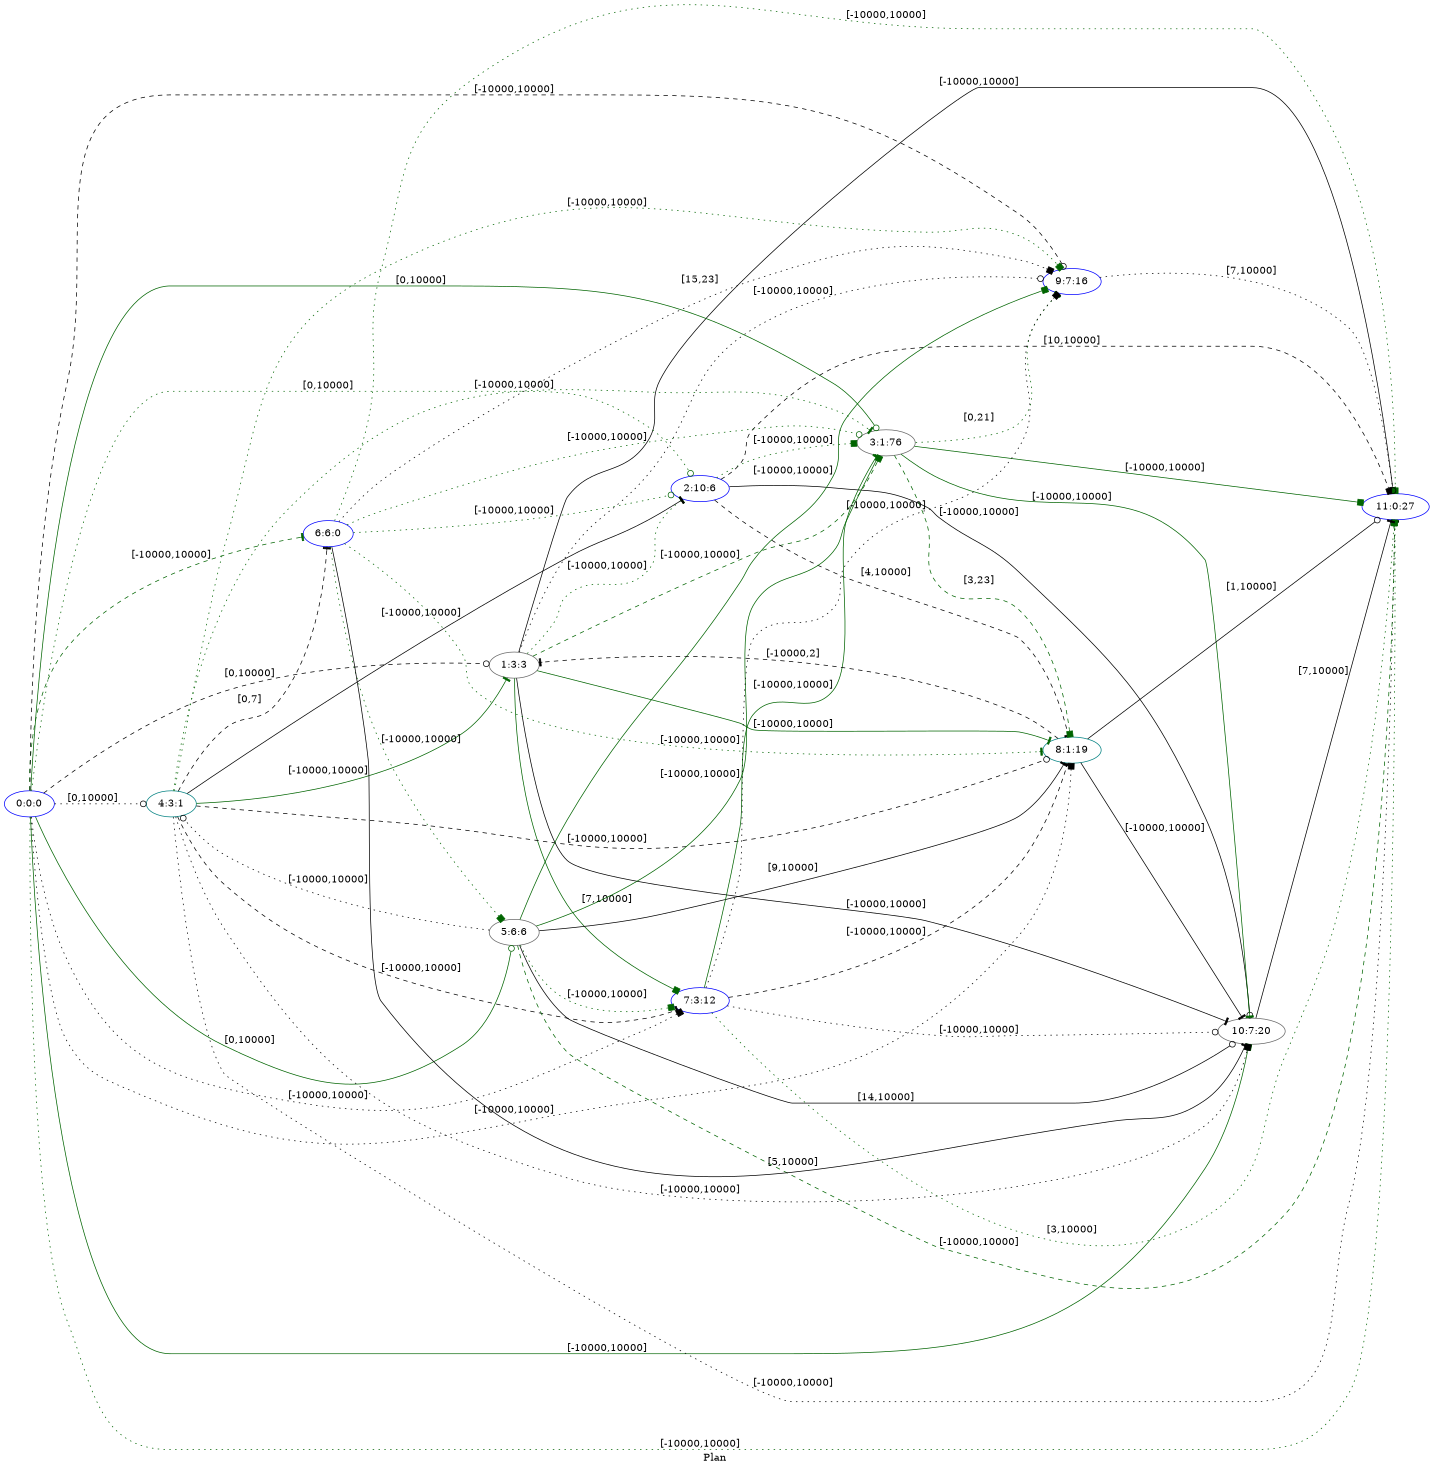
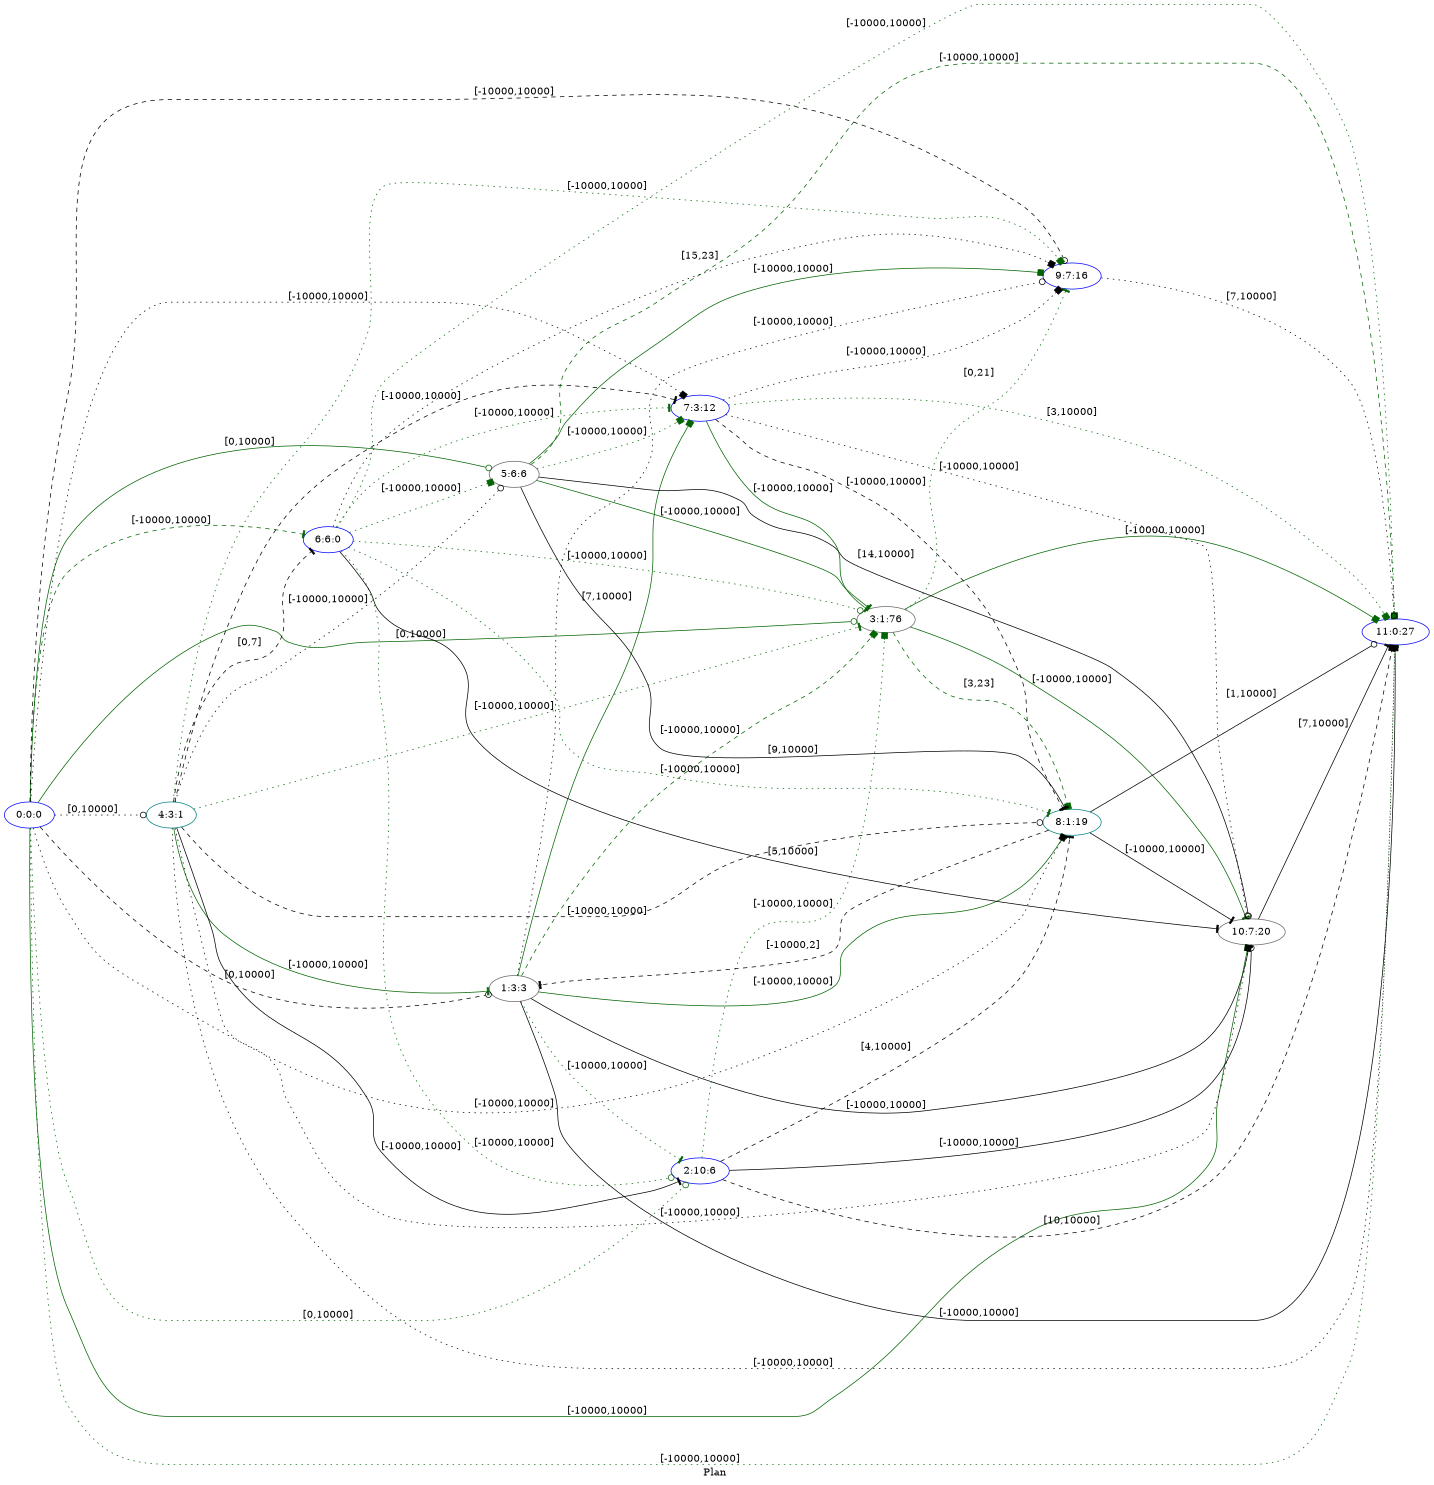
edge "6:6:0" -> "7:3:12": added, label "[-10000,10000]"
edge "5:6:6" -> "4:3:1": reversed
